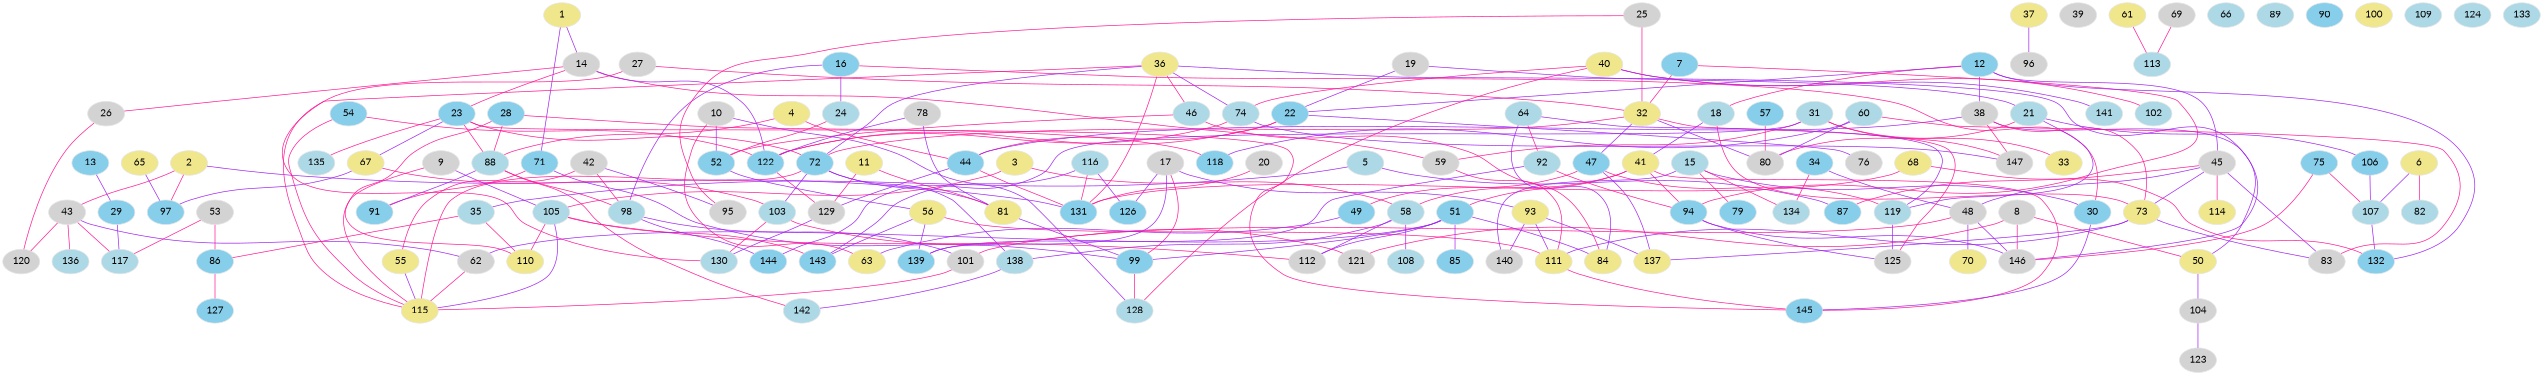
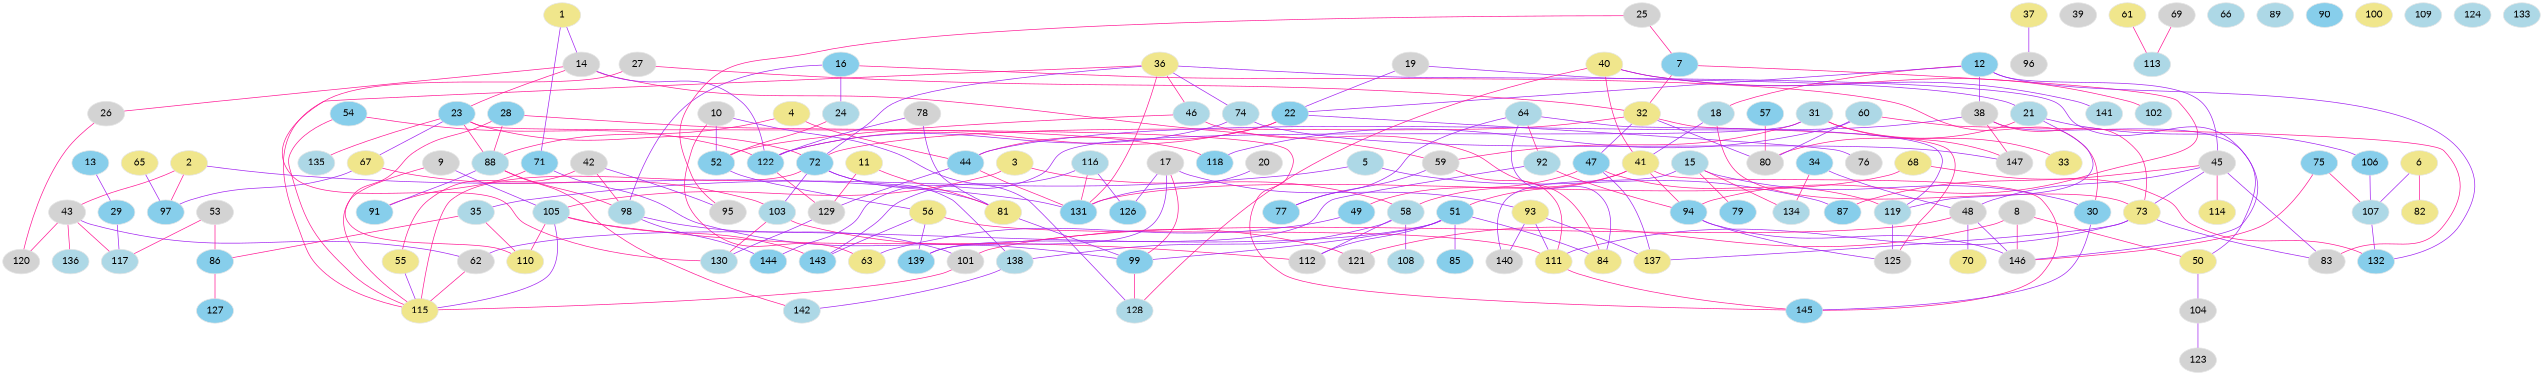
edge "25" -- "32": now "25" -- "7"
edge "40" -- "74": now "40" -- "41"
edge "74" -- "122": color deeppink -> purple
edge "20" -- "131": color deeppink -> purple
node "77": added
node "82": fillcolor lightblue -> khaki
